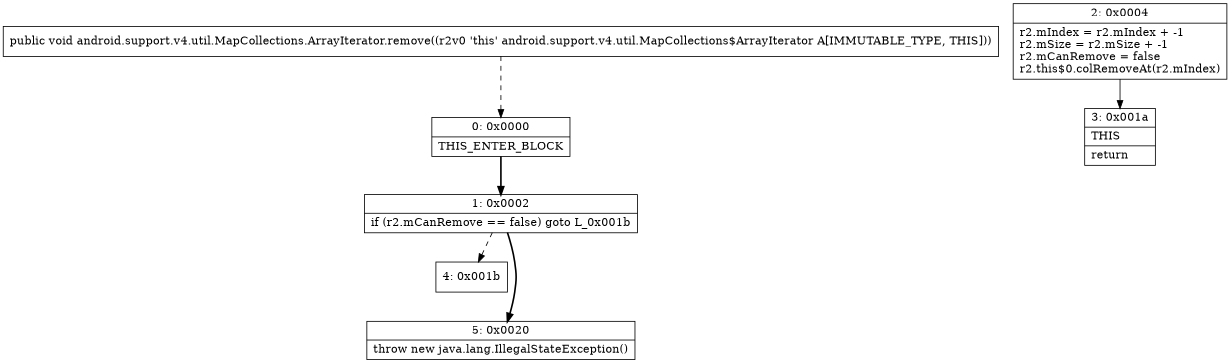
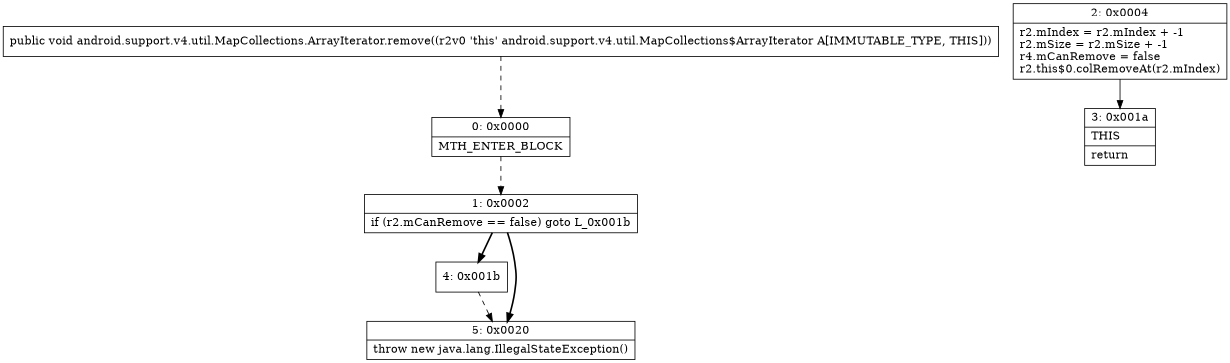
node "2: 0x0004": text "r2.mCanRemove = false" -> "r4.mCanRemove = false"
node "0: 0x0000": text "THIS_ENTER_BLOCK" -> "MTH_ENTER_BLOCK"
edge "0: 0x0000" -> "1: 0x0002": style bold -> dashed
edge "1: 0x0002" -> "4: 0x001b": style dashed -> bold
edge "4: 0x001b" -> "5: 0x0020": added
